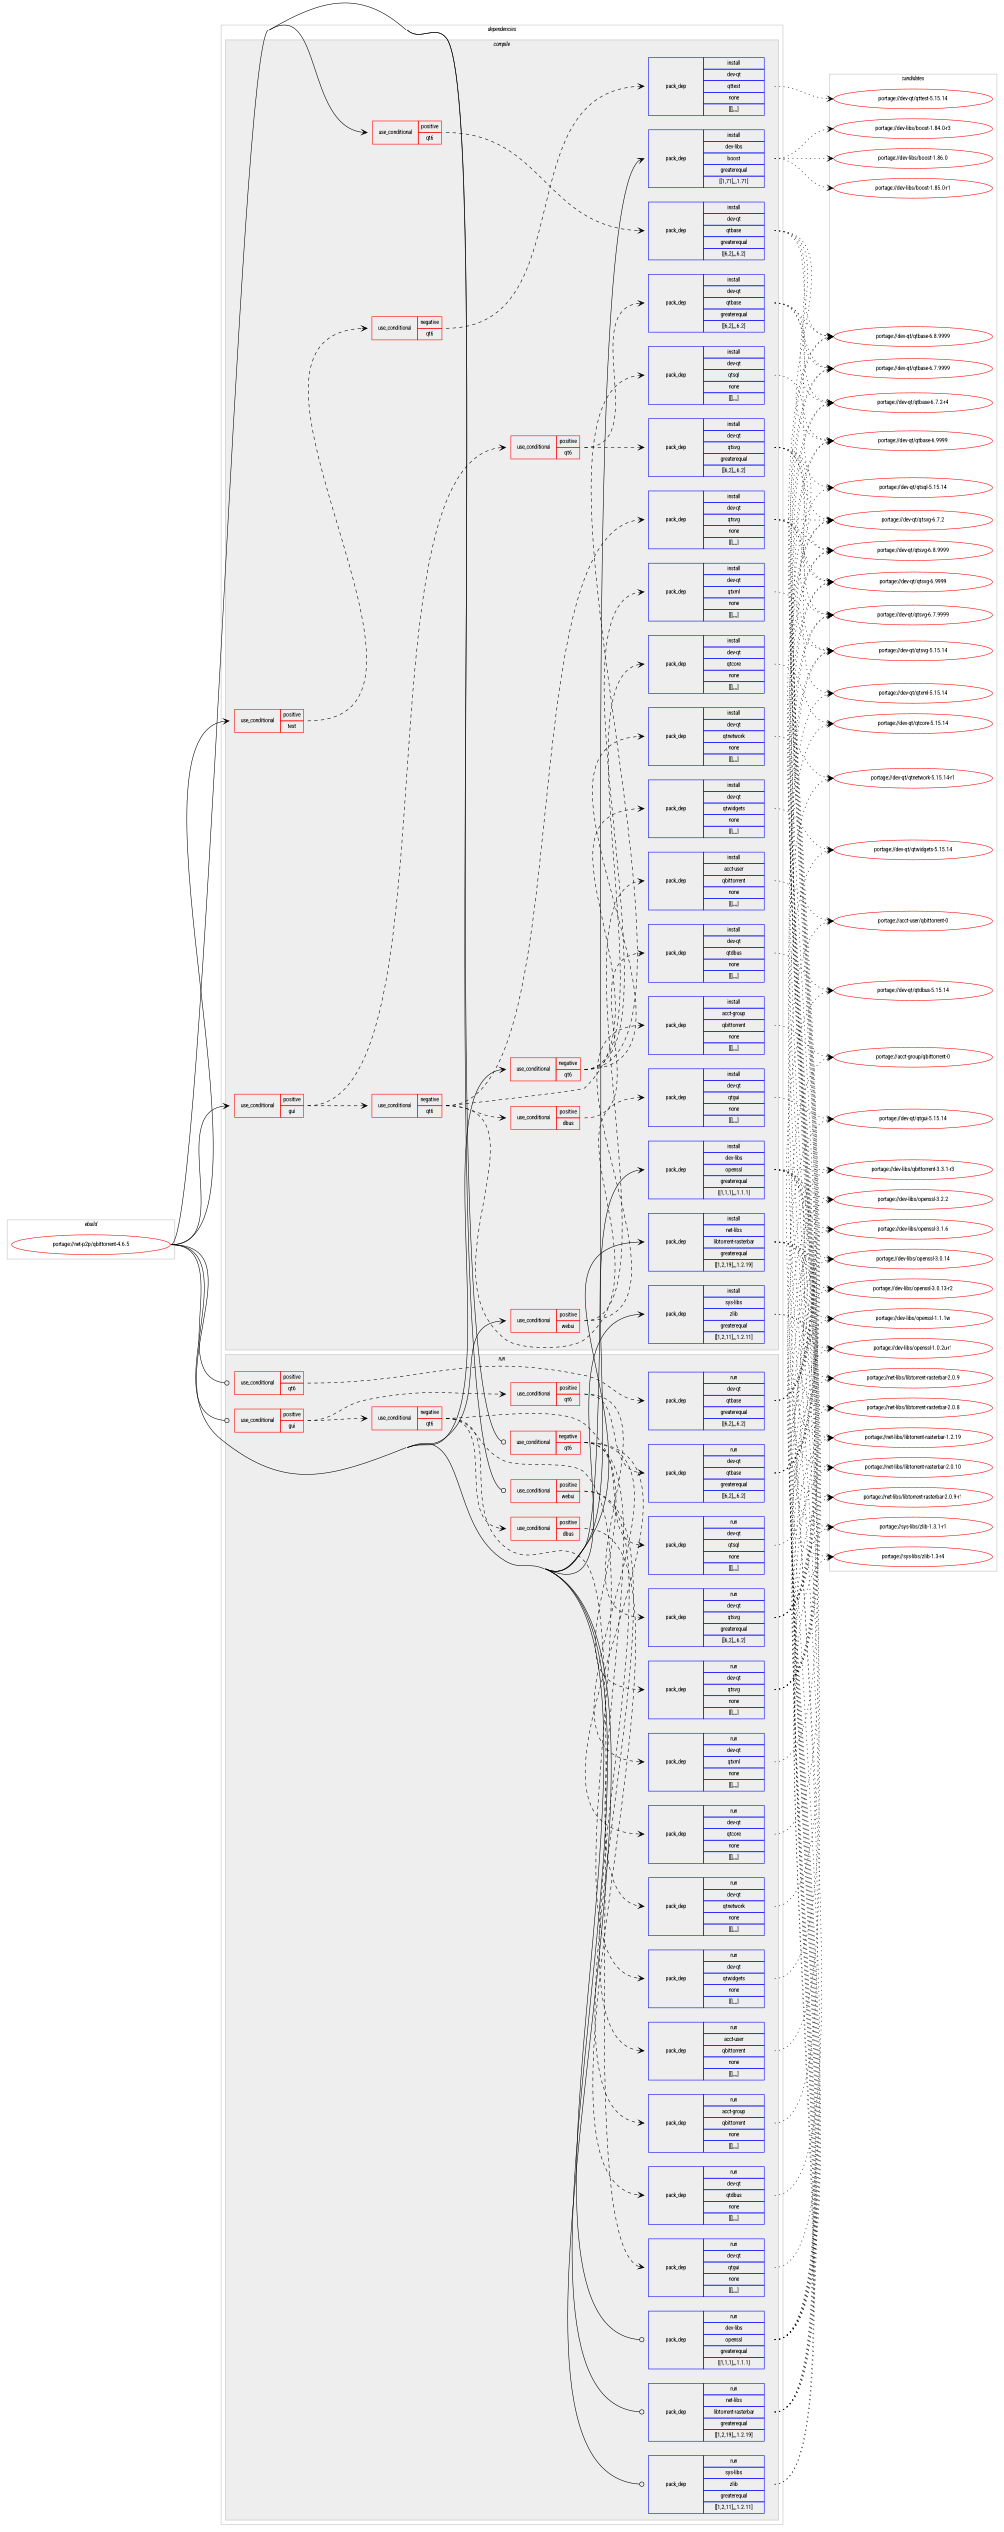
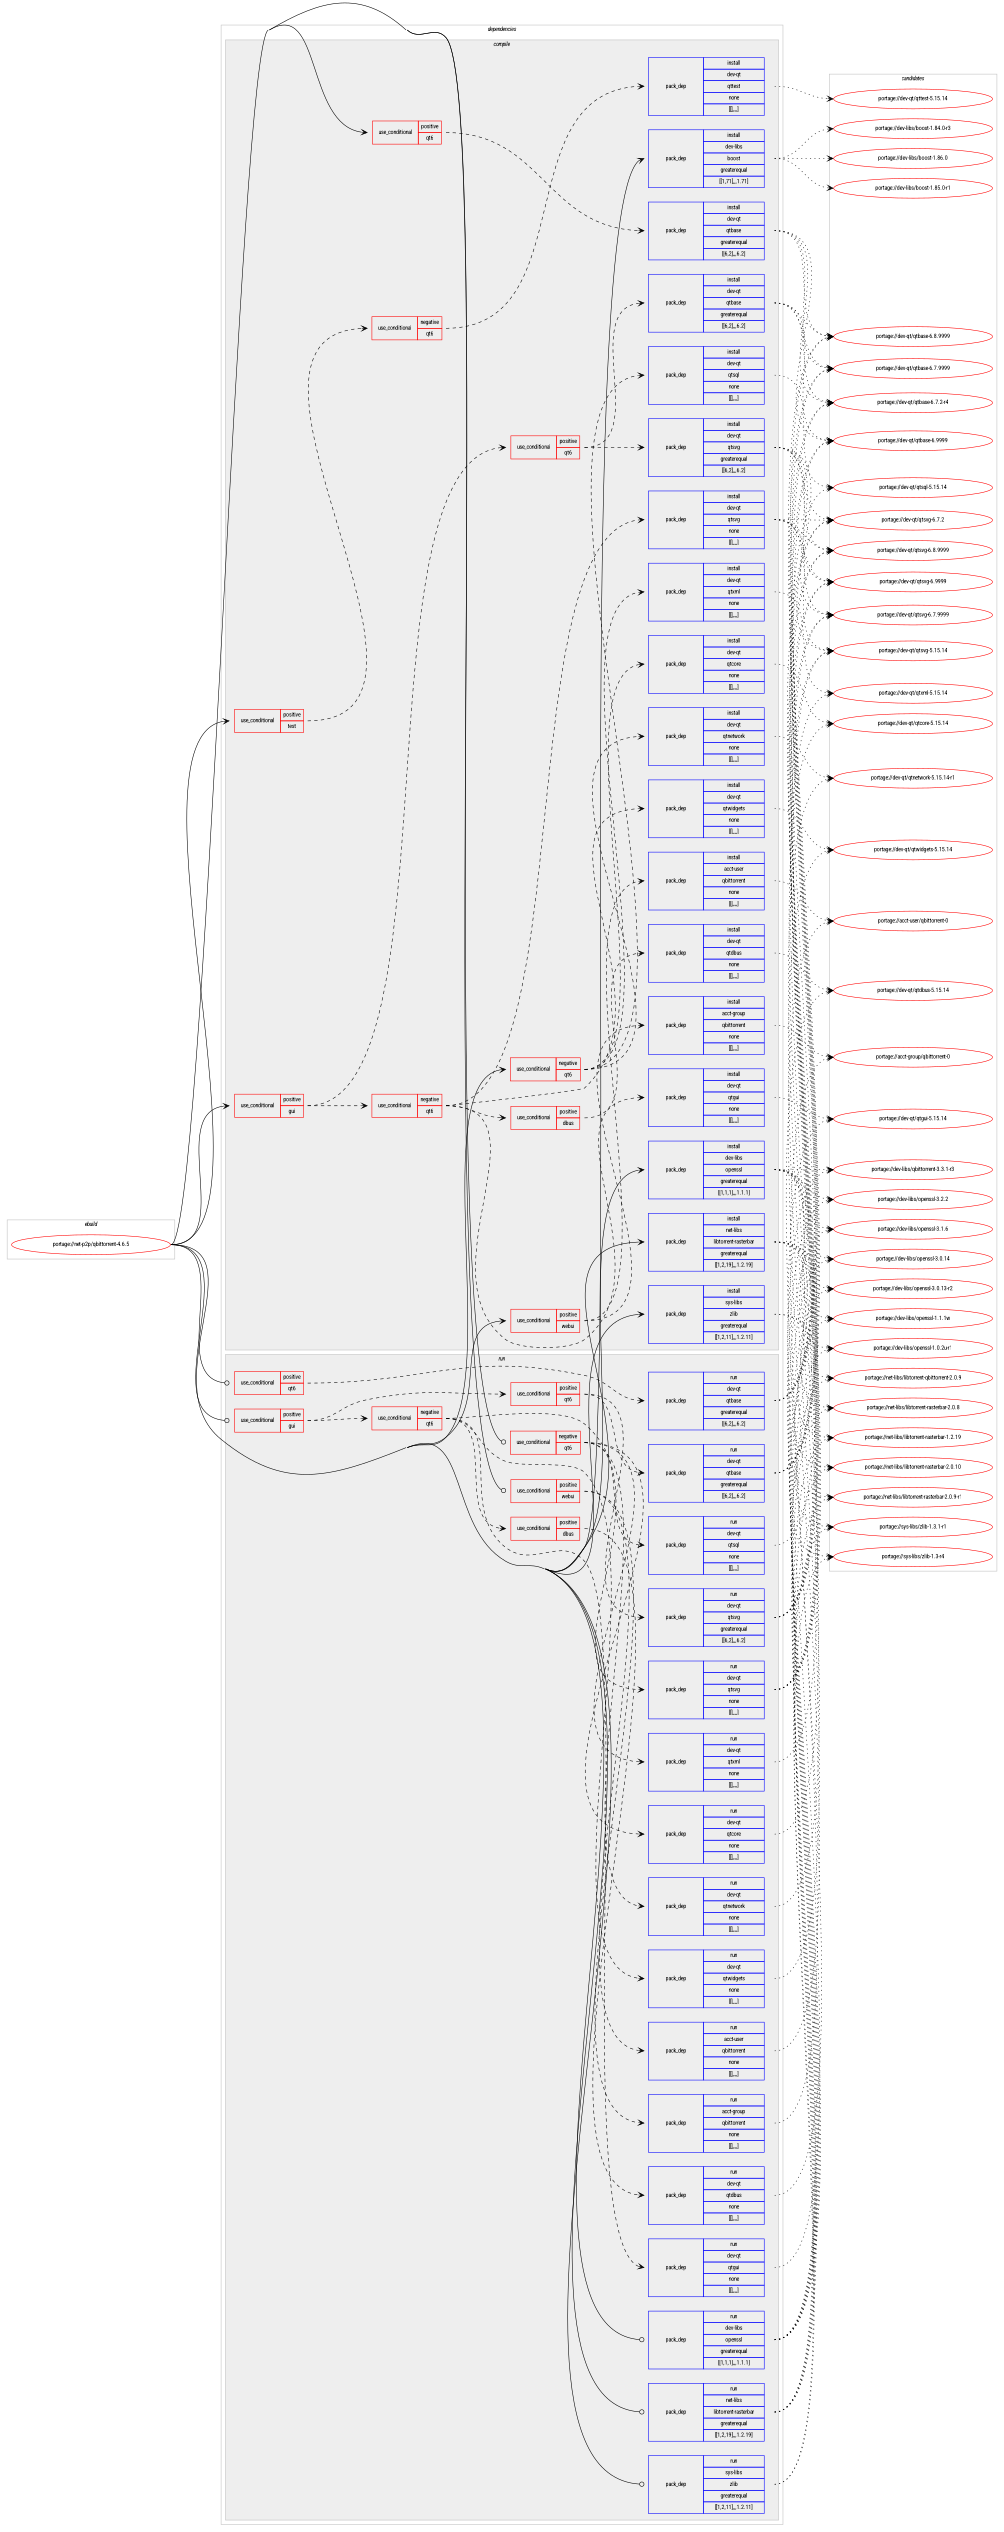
node "portage://net-libs/libtorrent-rasterbar-2.0.9": label "portage://net-libs/libtorrent-rasterbar-2.0.9" -> "portage://net-libs/libtorrent-qbittorrent-2.0.9"
